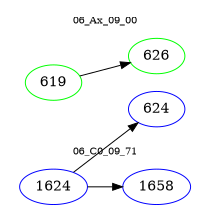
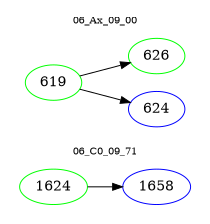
edge "1624" -> "624": now "619" -> "624"
node "1624": color blue -> green
